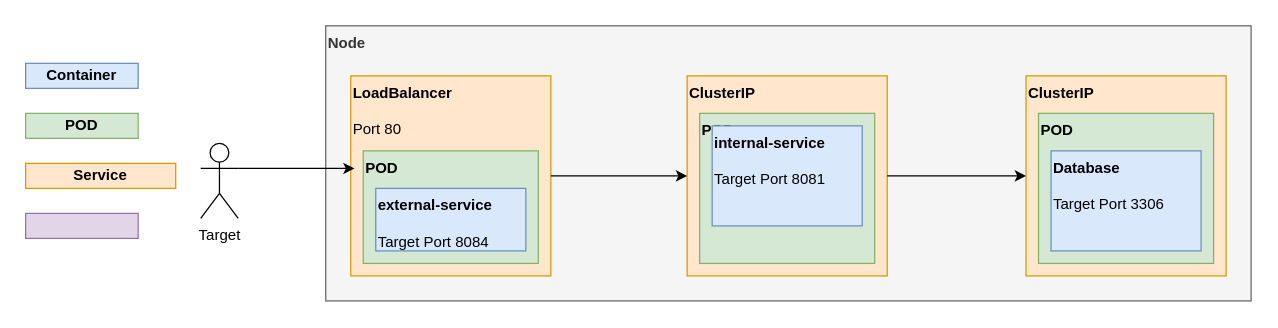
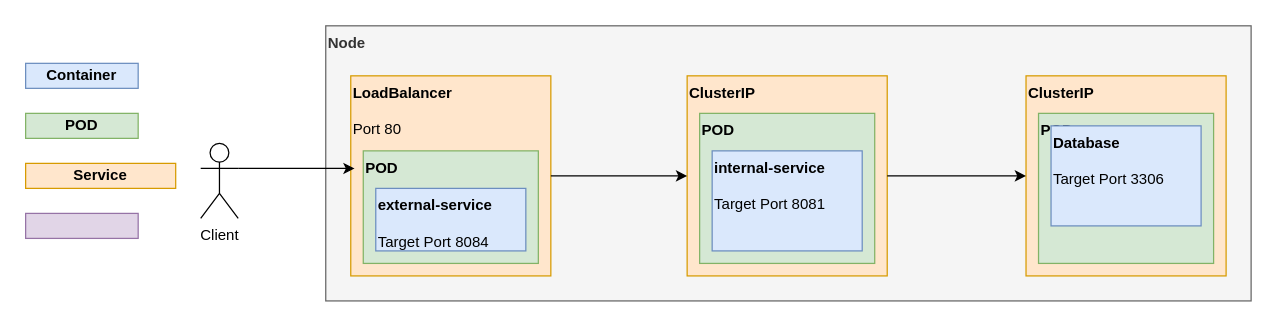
node "internal-service Target Port 8081": moved (787, 176) -> (787, 201)
node "Database Target Port 3306": moved (1126, 201) -> (1126, 176)
node "Target": label "Target" -> "Client"
